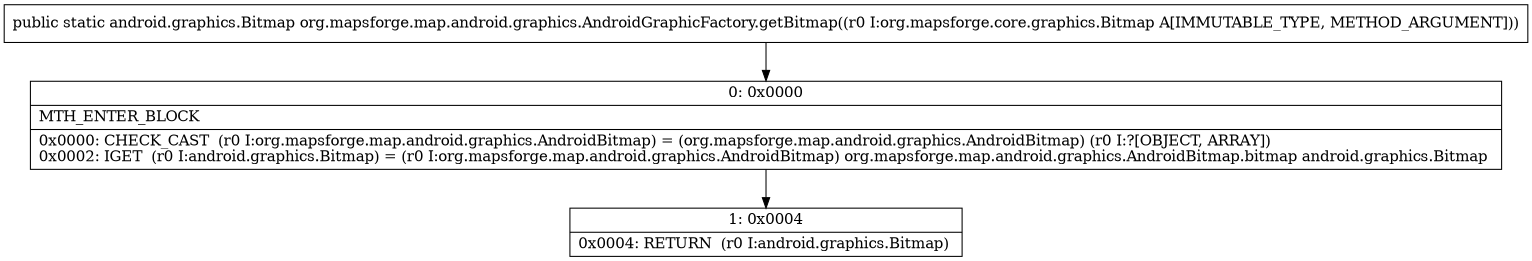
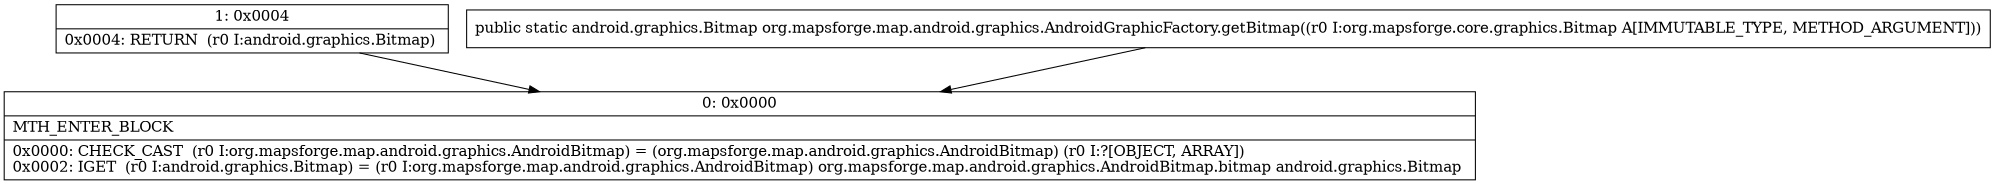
edge "0: 0x0000" -> "1: 0x0004": reversed
